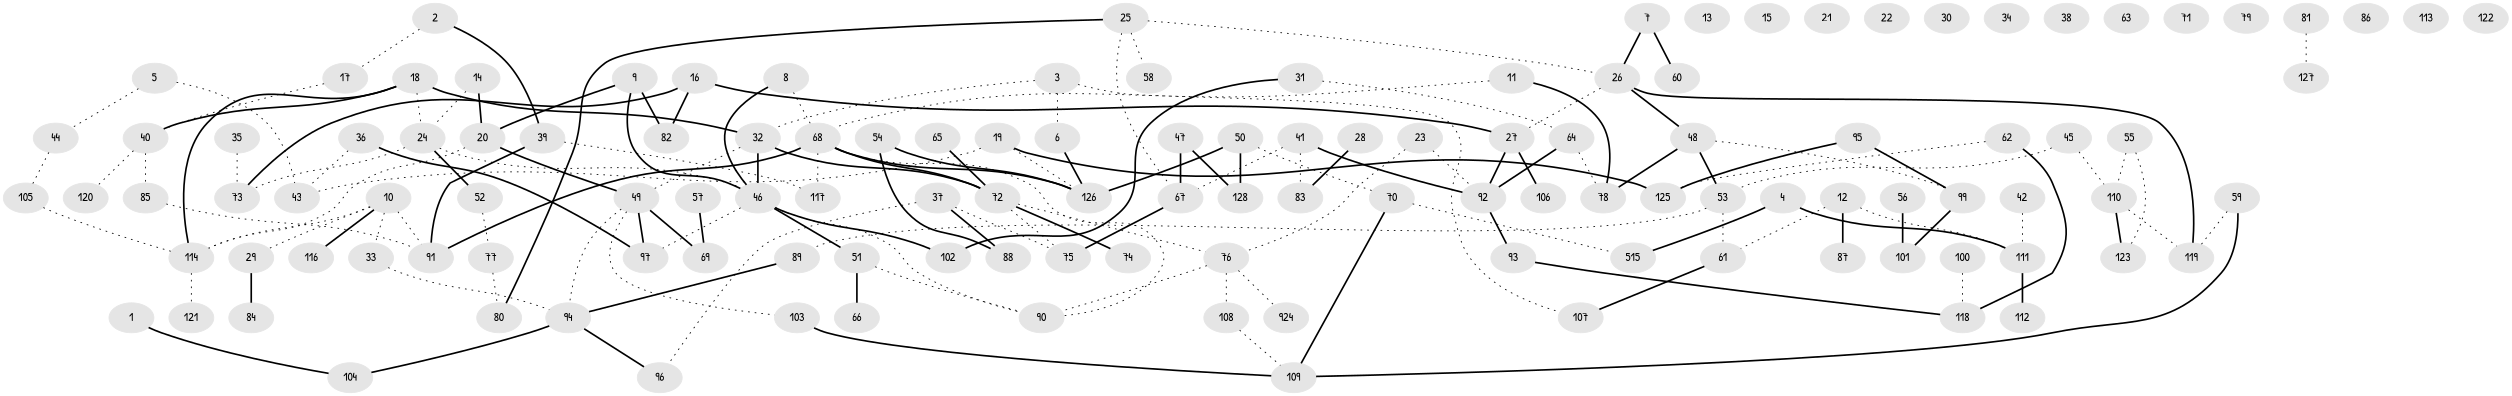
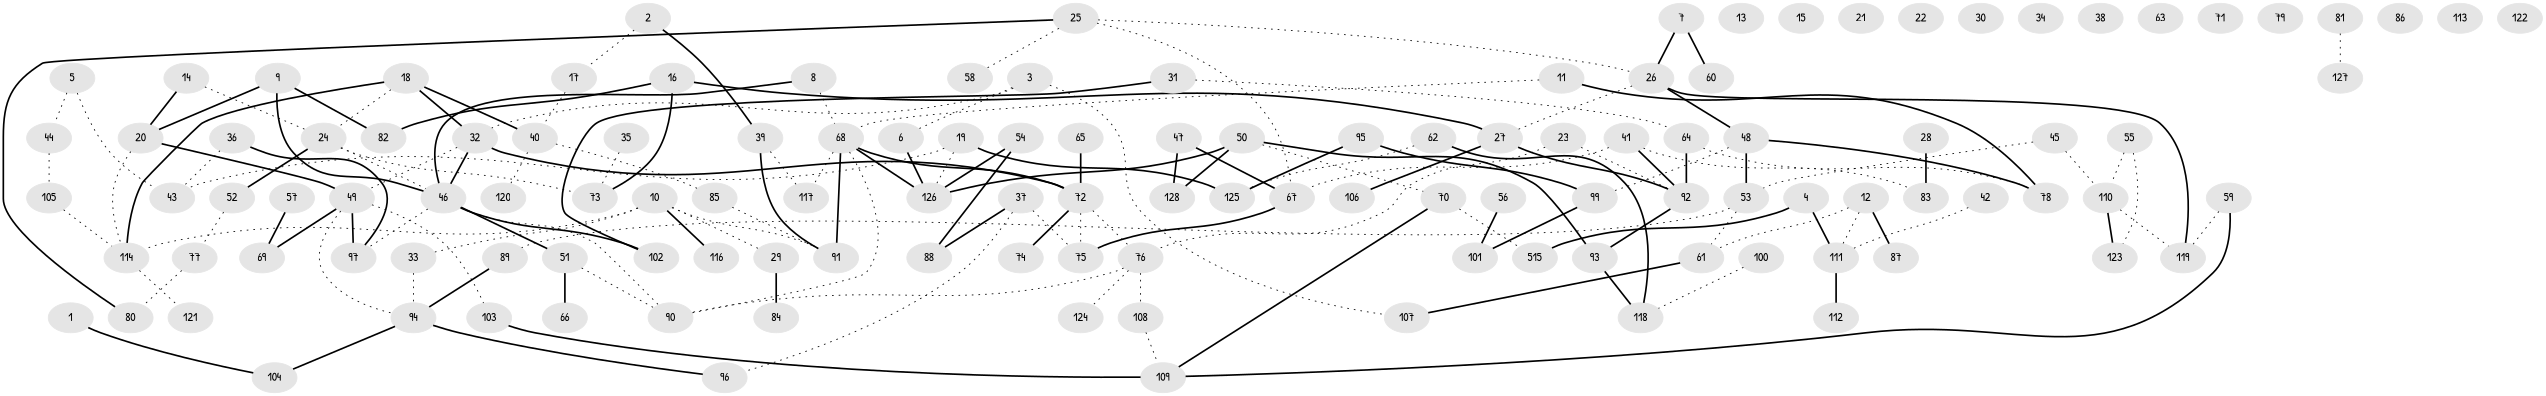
edge "50" -- "93": added
node "924": label "924" -> "124"
